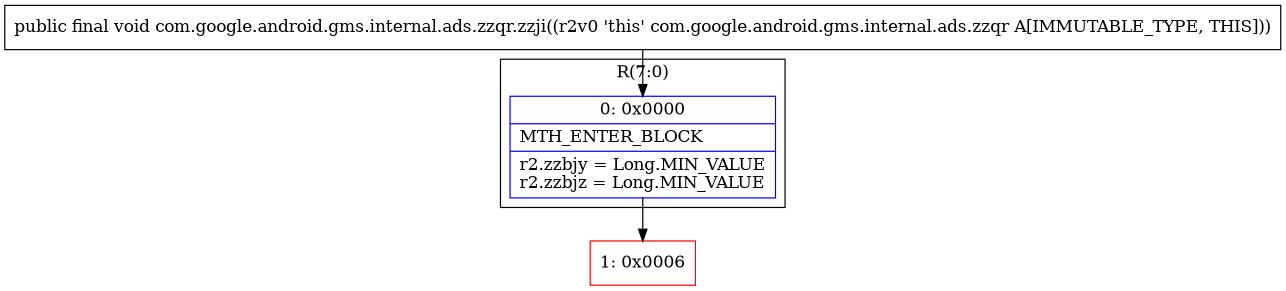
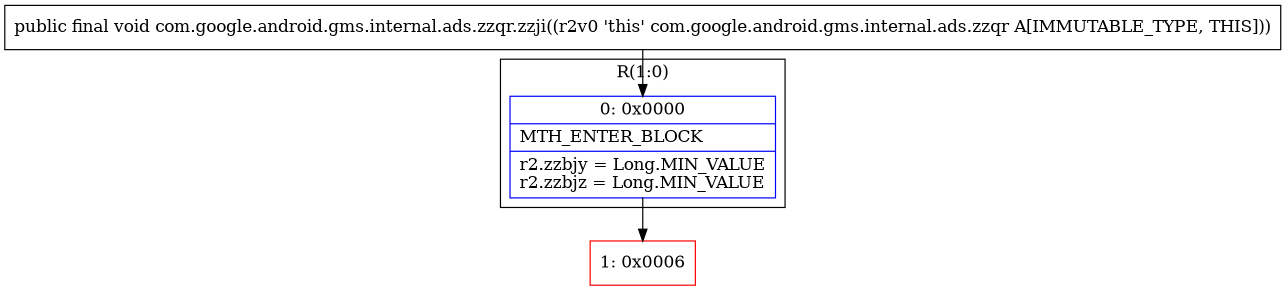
cluster "R(7:0)": label "R(7:0)" -> "R(1:0)"
